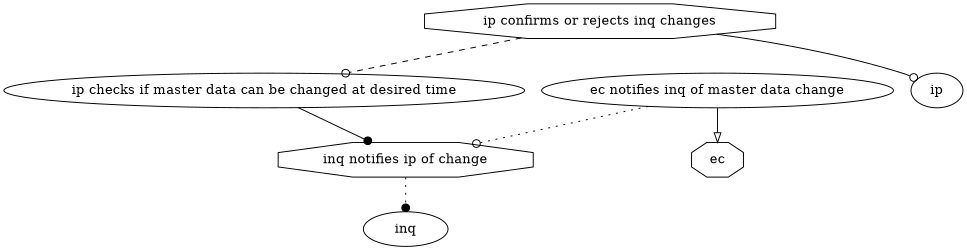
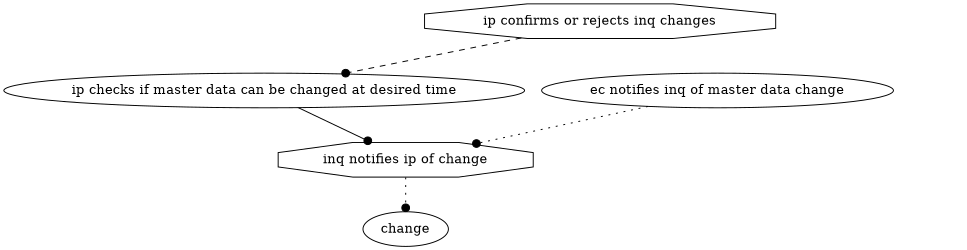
edge "ip confirms or rejects inq changes" -> "ip checks if master data can be changed at desired time": arrowhead odot -> dot
node "ip": removed
edge "ec notifies inq of master data change" -> "inq notifies ip of change": arrowhead odot -> dot
node "ec": removed
node "inq": label "inq" -> "change"
